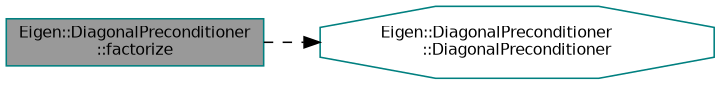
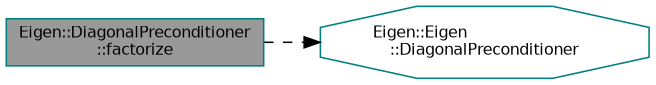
node "Eigen::DiagonalPreconditioner ::DiagonalPreconditioner": label "Eigen::DiagonalPreconditioner ::DiagonalPreconditioner" -> "Eigen::Eigen ::DiagonalPreconditioner"
